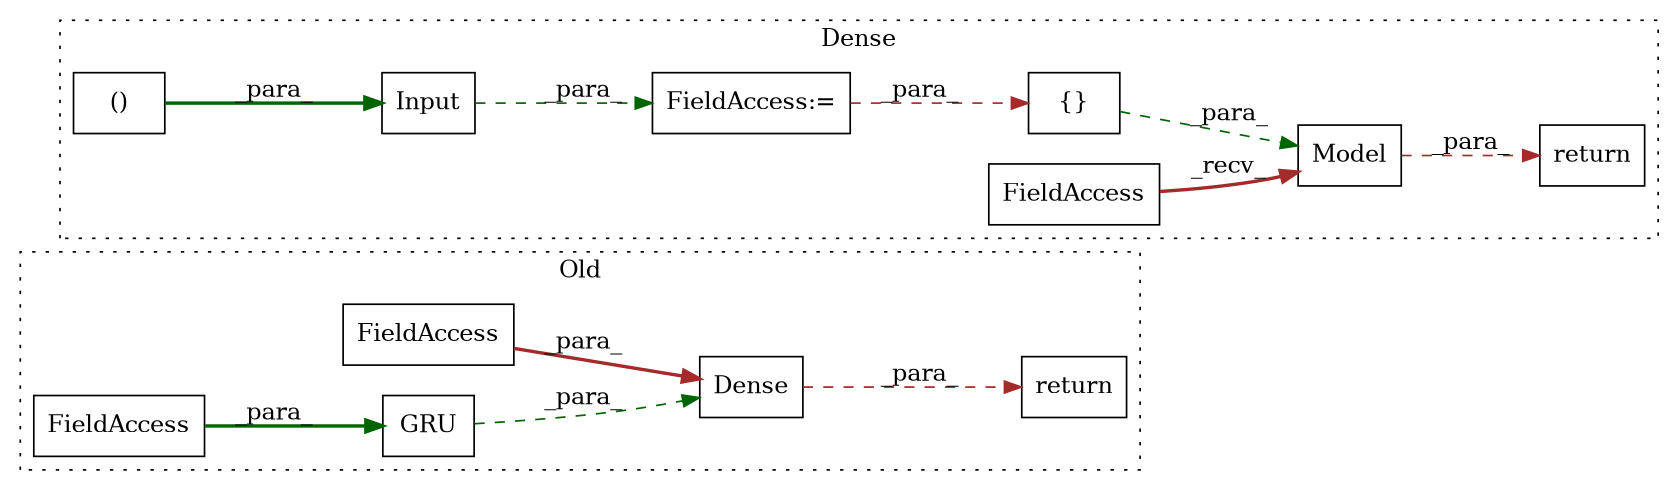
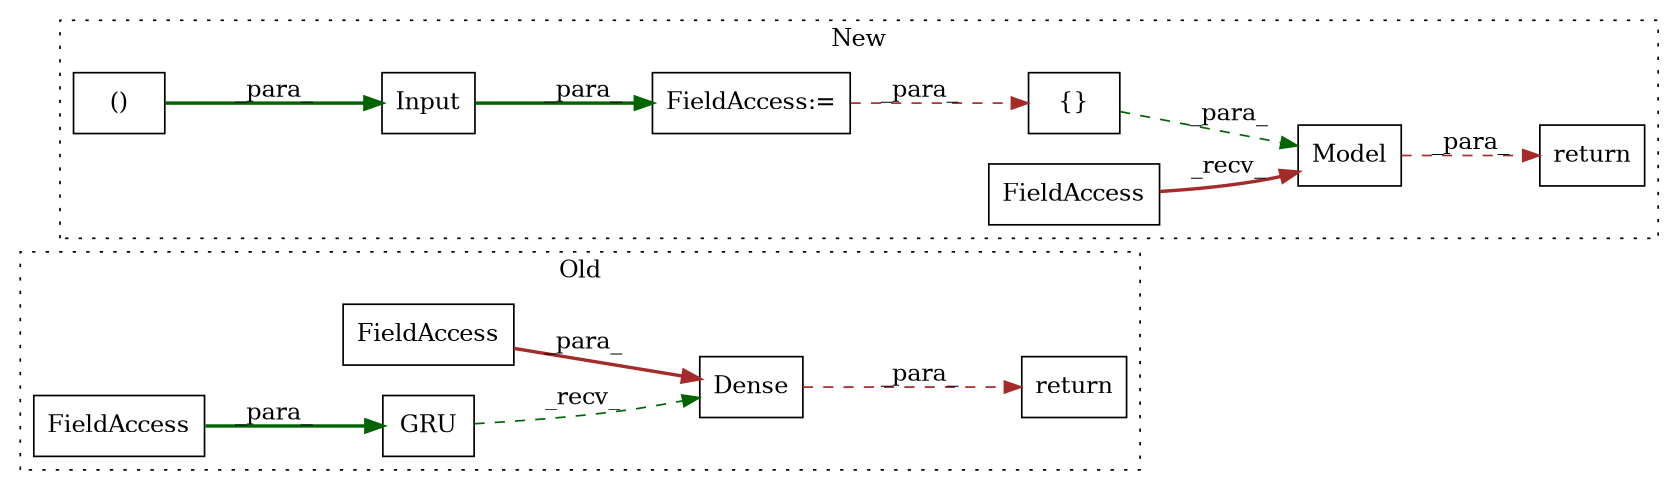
cluster "Dense": label "Dense" -> "New"
edge "Input" -> "FieldAccess:=": style dashed -> bold
edge "GRU" -> "Dense": label "_para_" -> "_recv_"
